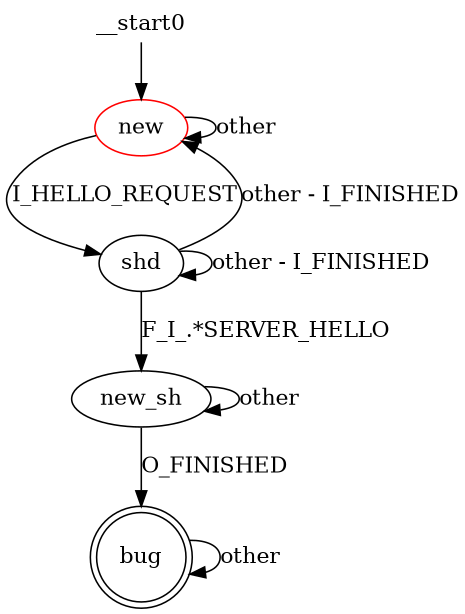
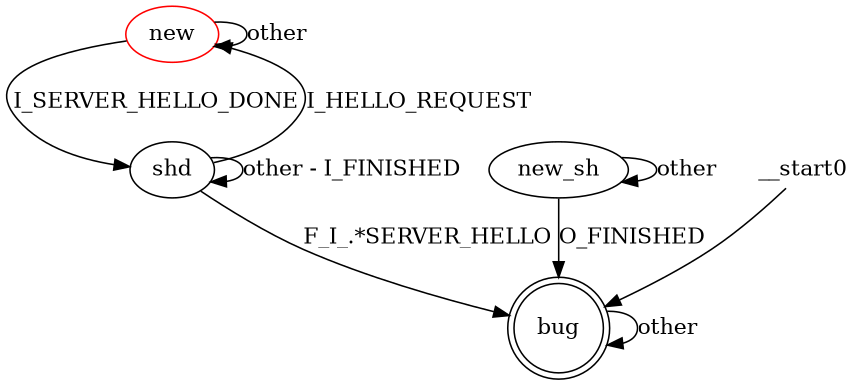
edge "__start0" -> "new": now "__start0" -> "bug"
edge "new" -> "shd": label "I_HELLO_REQUEST" -> "I_SERVER_HELLO_DONE"
edge "shd" -> "new": label "other - I_FINISHED" -> "I_HELLO_REQUEST"
edge "shd" -> "new_sh": now "shd" -> "bug"
